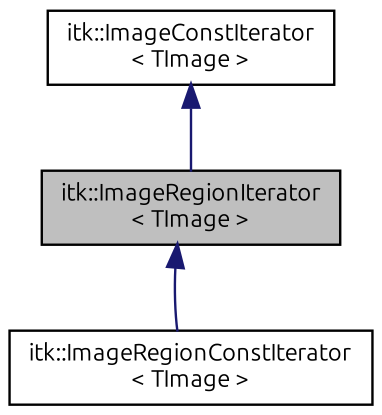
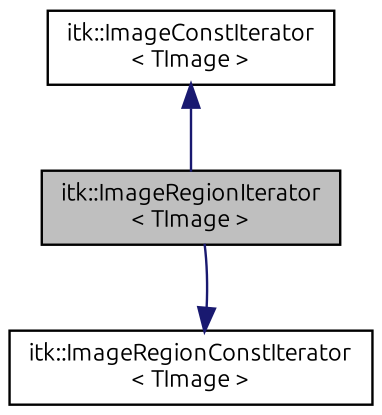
edge "itk::ImageRegionConstIterator < TImage >" -> "itk::ImageRegionIterator < TImage >": reversed
